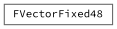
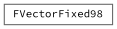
node "FVectorFixed48": label "FVectorFixed48" -> "FVectorFixed98"
